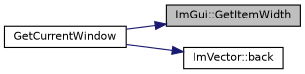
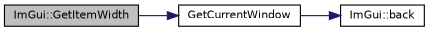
edge "GetCurrentWindow" -> "ImGui::GetItemWidth": reversed
node "ImVector::back": label "ImVector::back" -> "ImGui::back"
